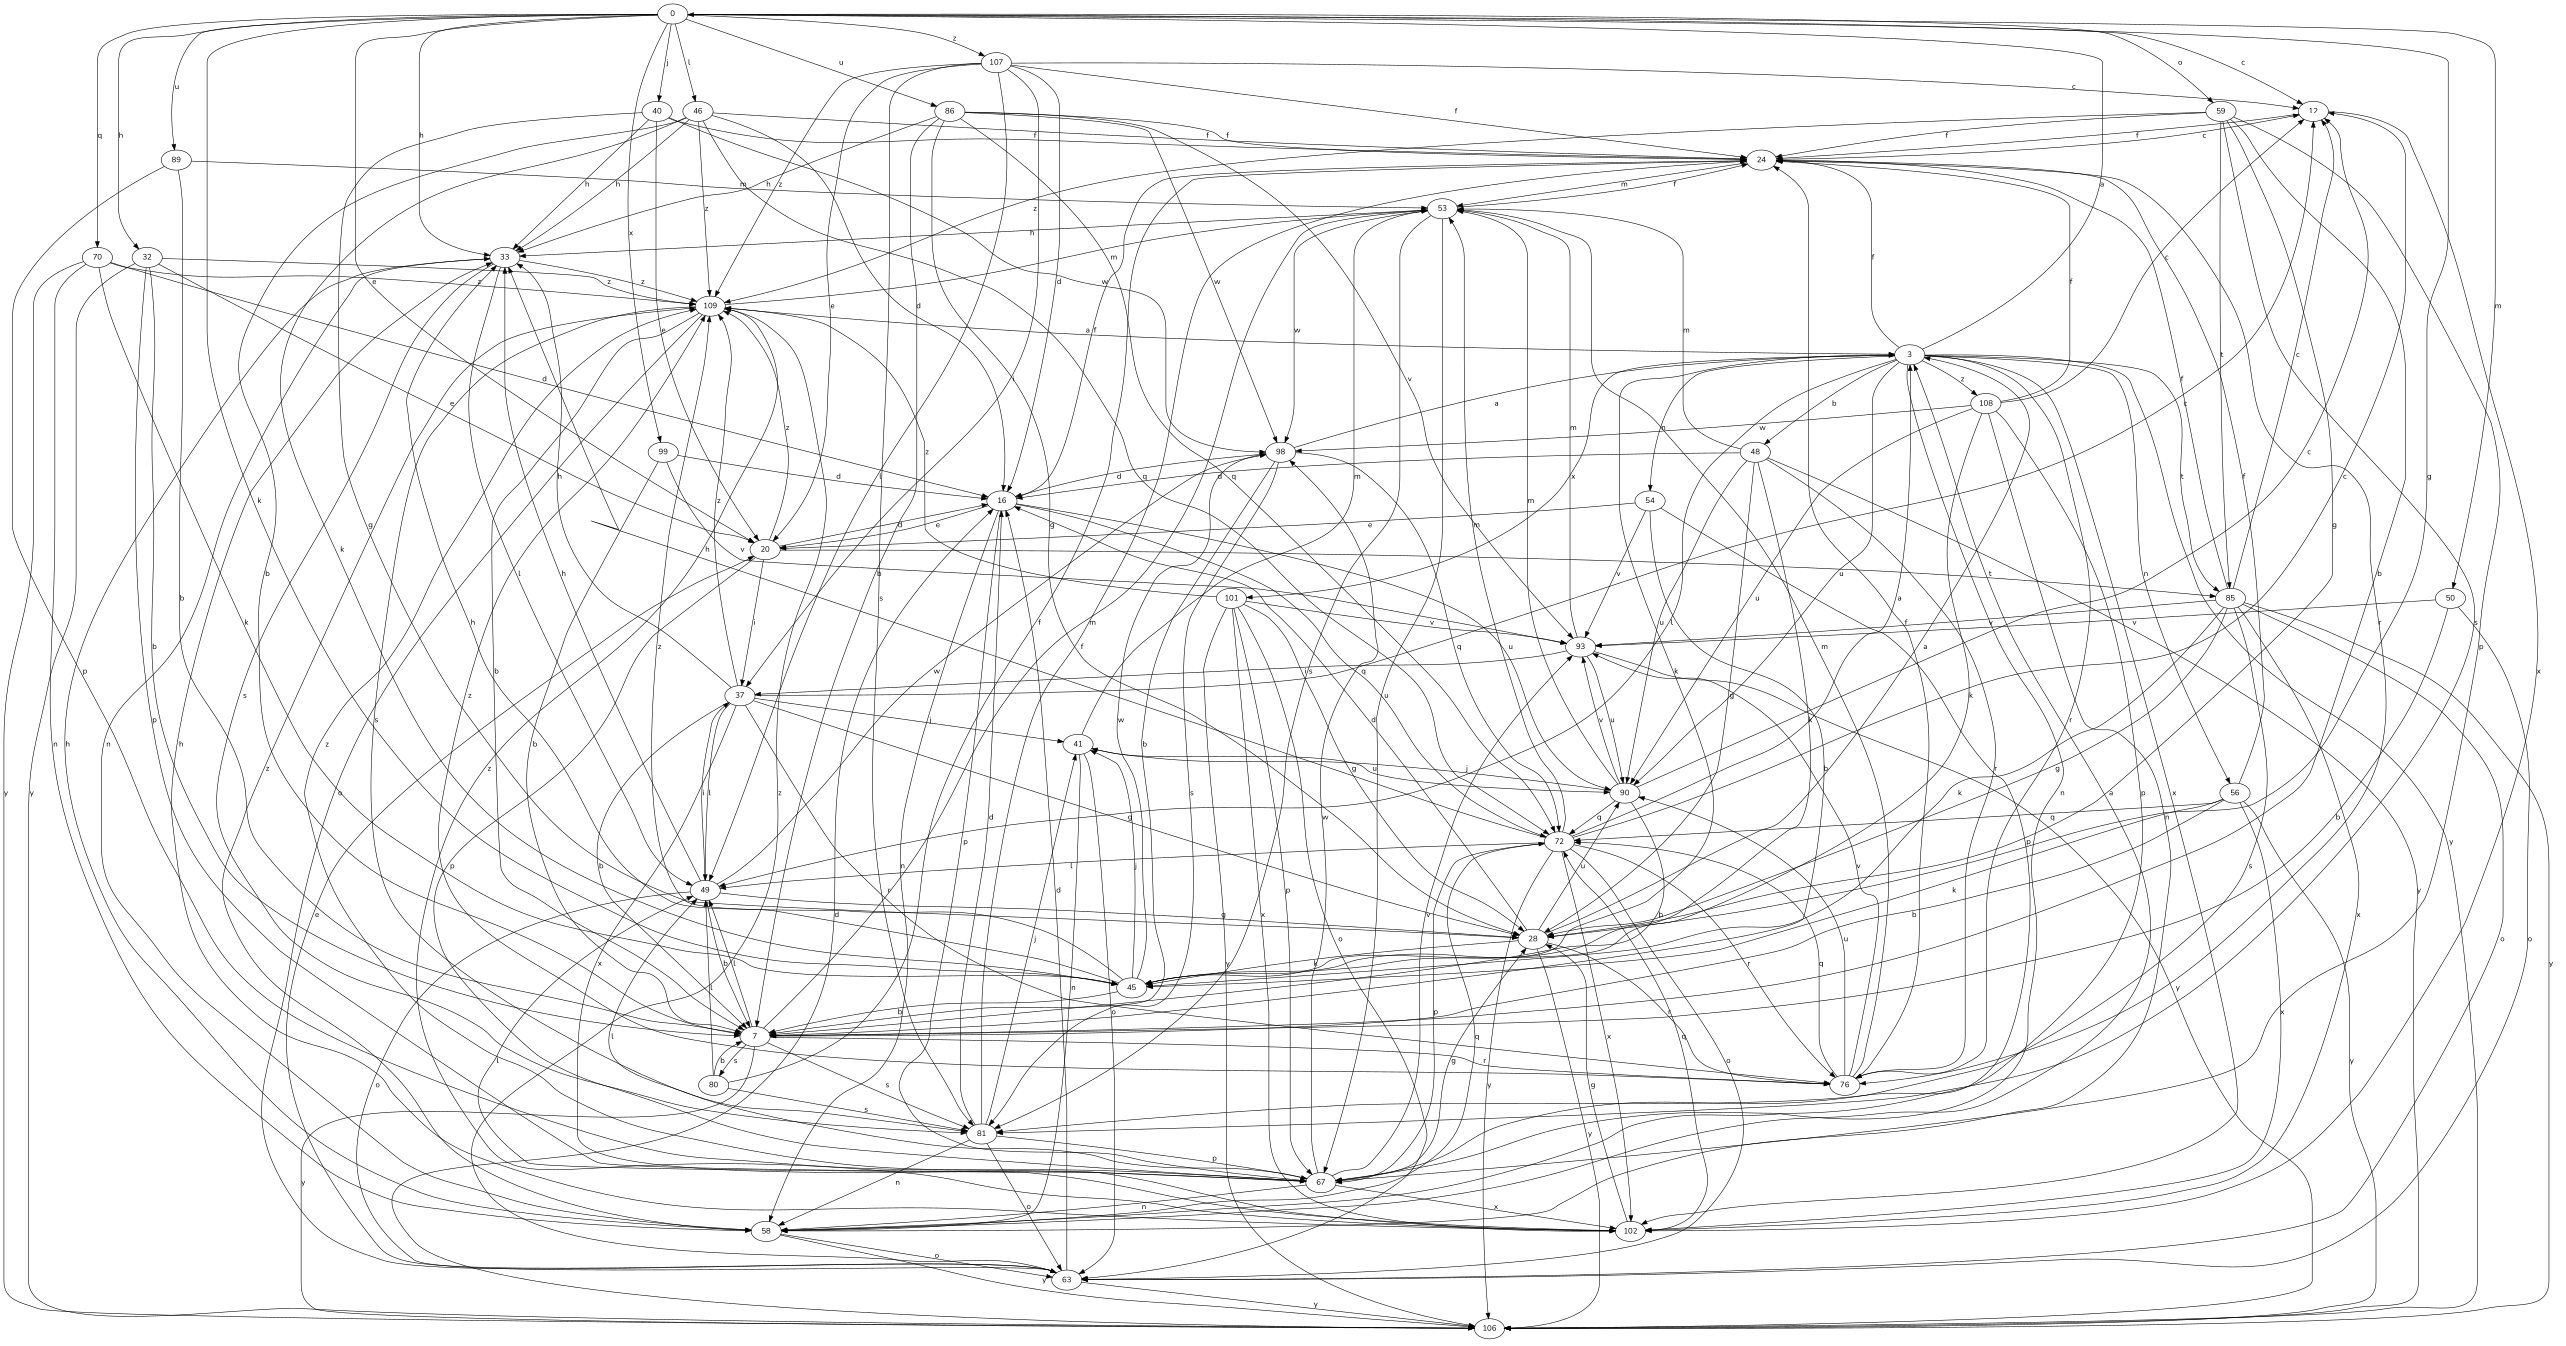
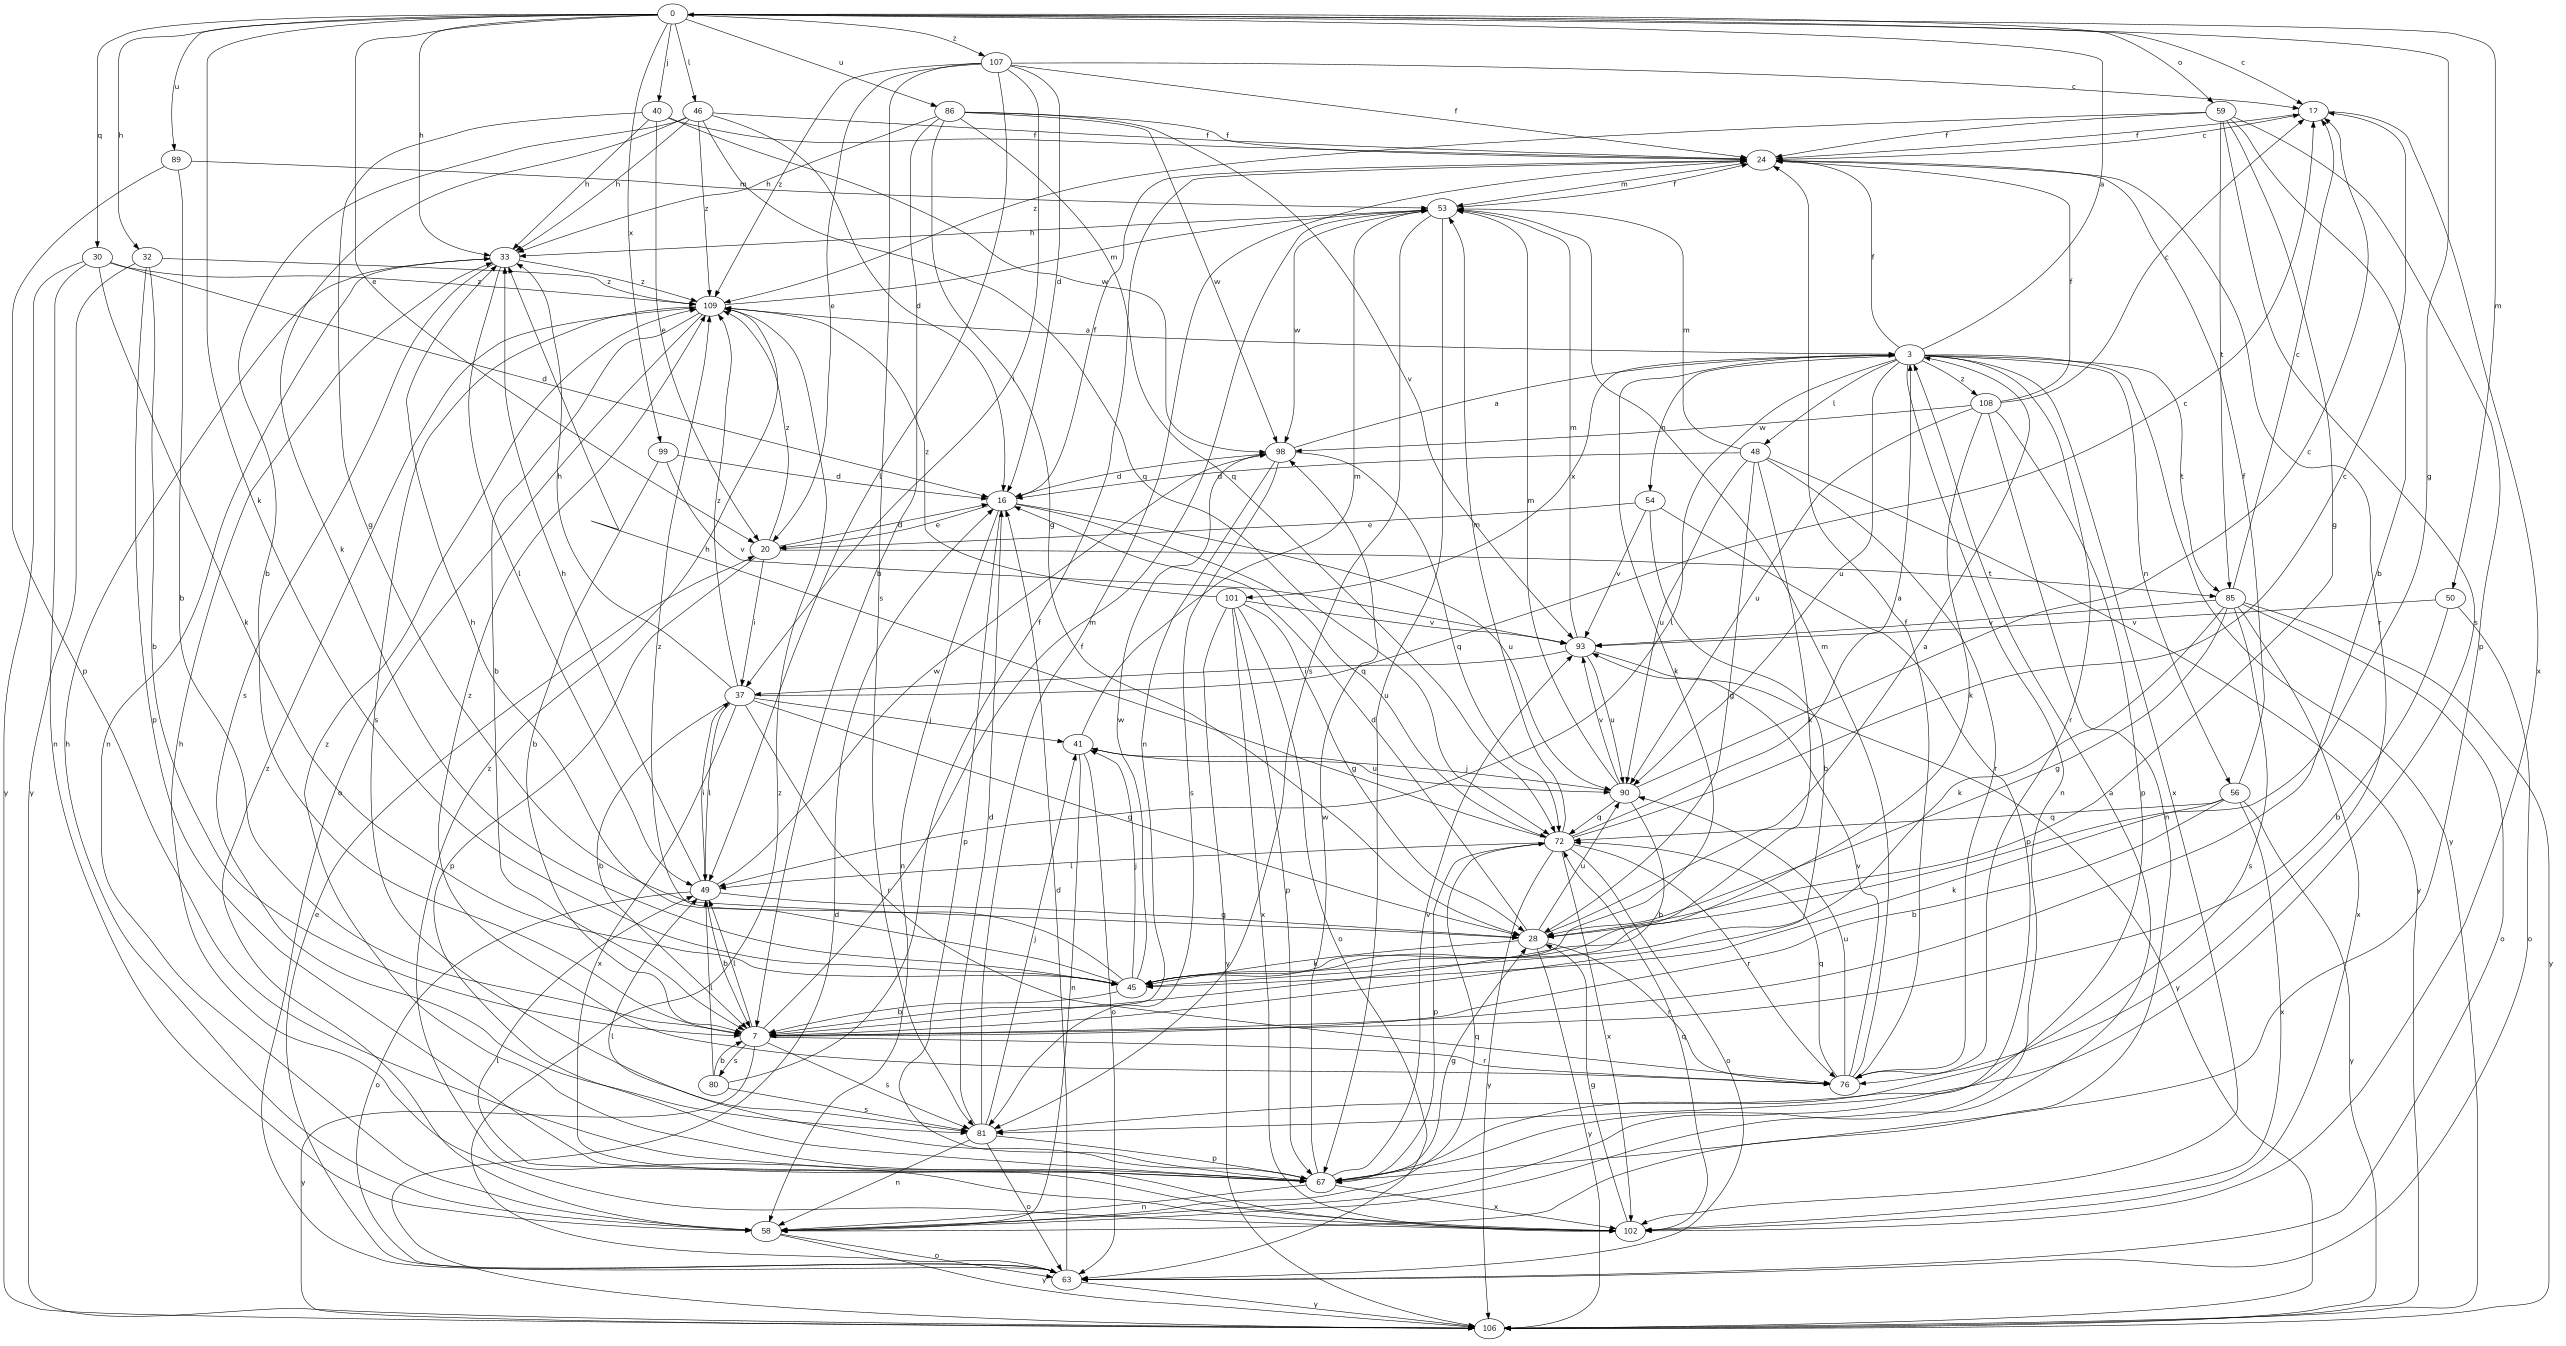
edge "85" -> "24": removed, label "f"
node "70": label "70" -> "30"
edge "3" -> "48": label "b" -> "l"
edge "32" -> "20": removed, label "e"
edge "98" -> "7": label "b" -> "n"
